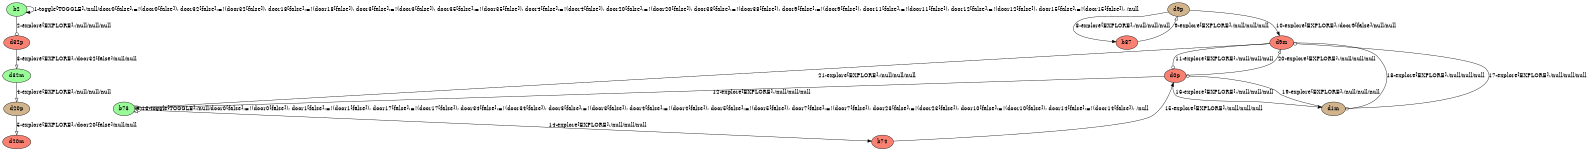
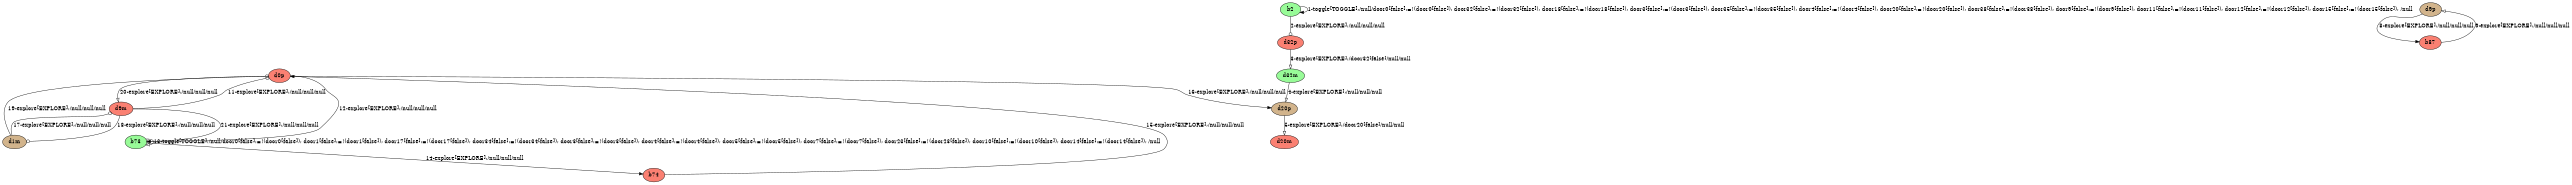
edge "d9p" -> "d9m": removed, label "10-explore[EXPLORE];/door9[false]/null/null"
edge "d0p" -> "d1m": now "d0p" -> "d20p"
